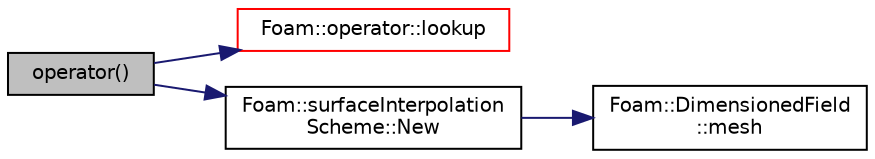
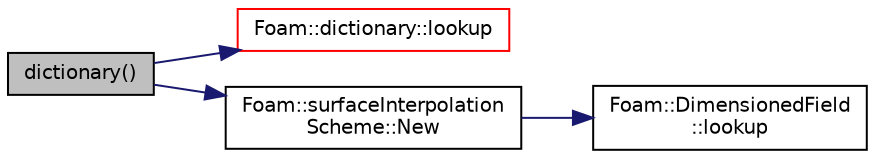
node "Foam::operator::lookup": label "Foam::operator::lookup" -> "Foam::dictionary::lookup"
node "operator()": label "operator()" -> "dictionary()"
node "Foam::DimensionedField ::mesh": label "Foam::DimensionedField ::mesh" -> "Foam::DimensionedField ::lookup"
